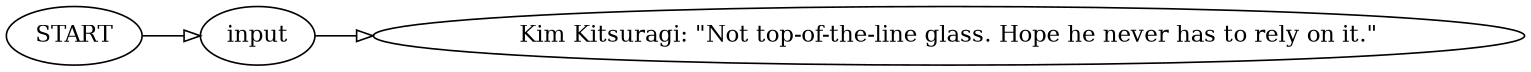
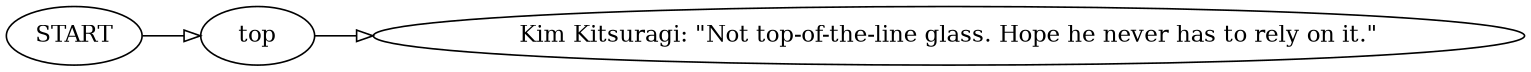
node "input": label "input" -> "top"
